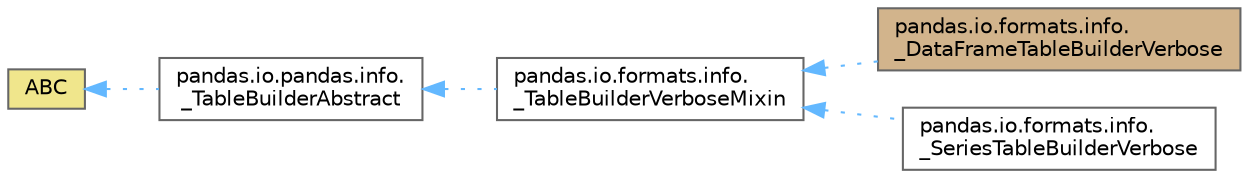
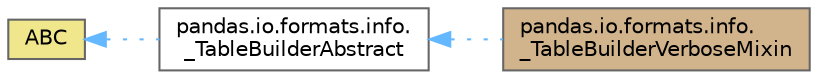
node "pandas.io.formats.info. _DataFrameTableBuilderVerbose": removed
node "pandas.io.pandas.info. _TableBuilderAbstract": label "pandas.io.pandas.info. _TableBuilderAbstract" -> "pandas.io.formats.info. _TableBuilderAbstract"
node "pandas.io.formats.info. _TableBuilderVerboseMixin": fillcolor white -> tan
node "pandas.io.formats.info. _SeriesTableBuilderVerbose": removed
